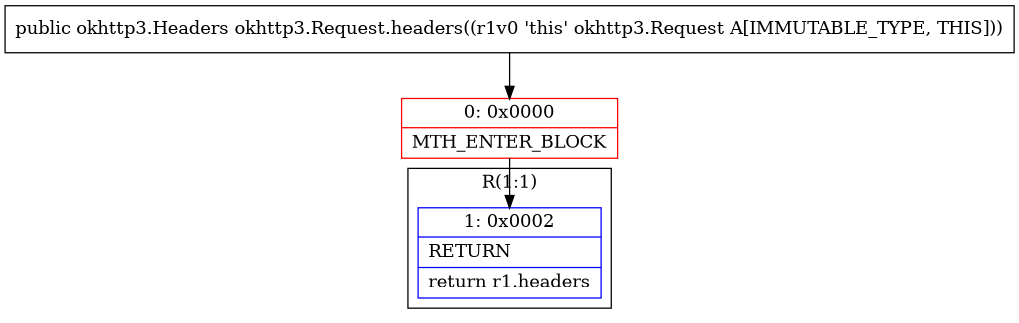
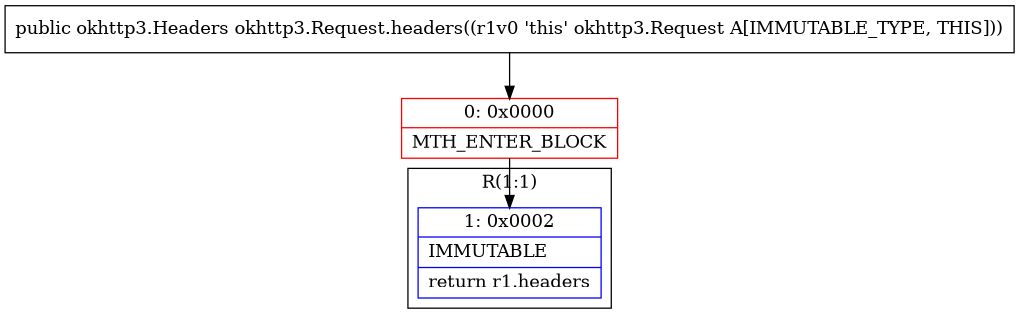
node "1: 0x0002": text "RETURN" -> "IMMUTABLE"
